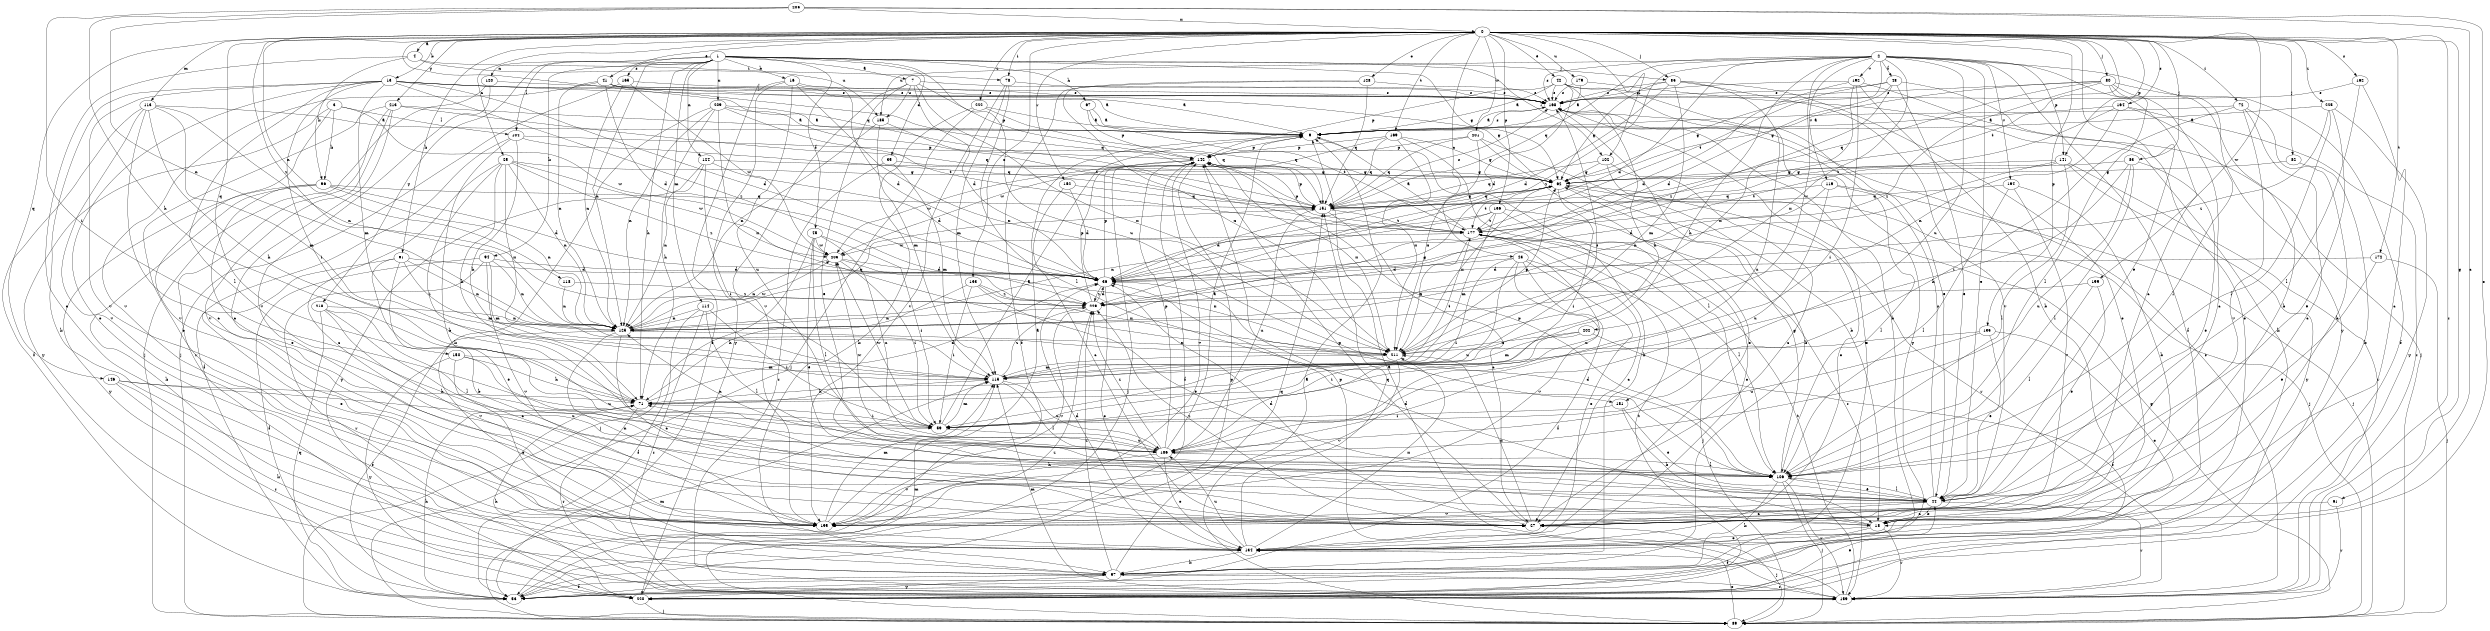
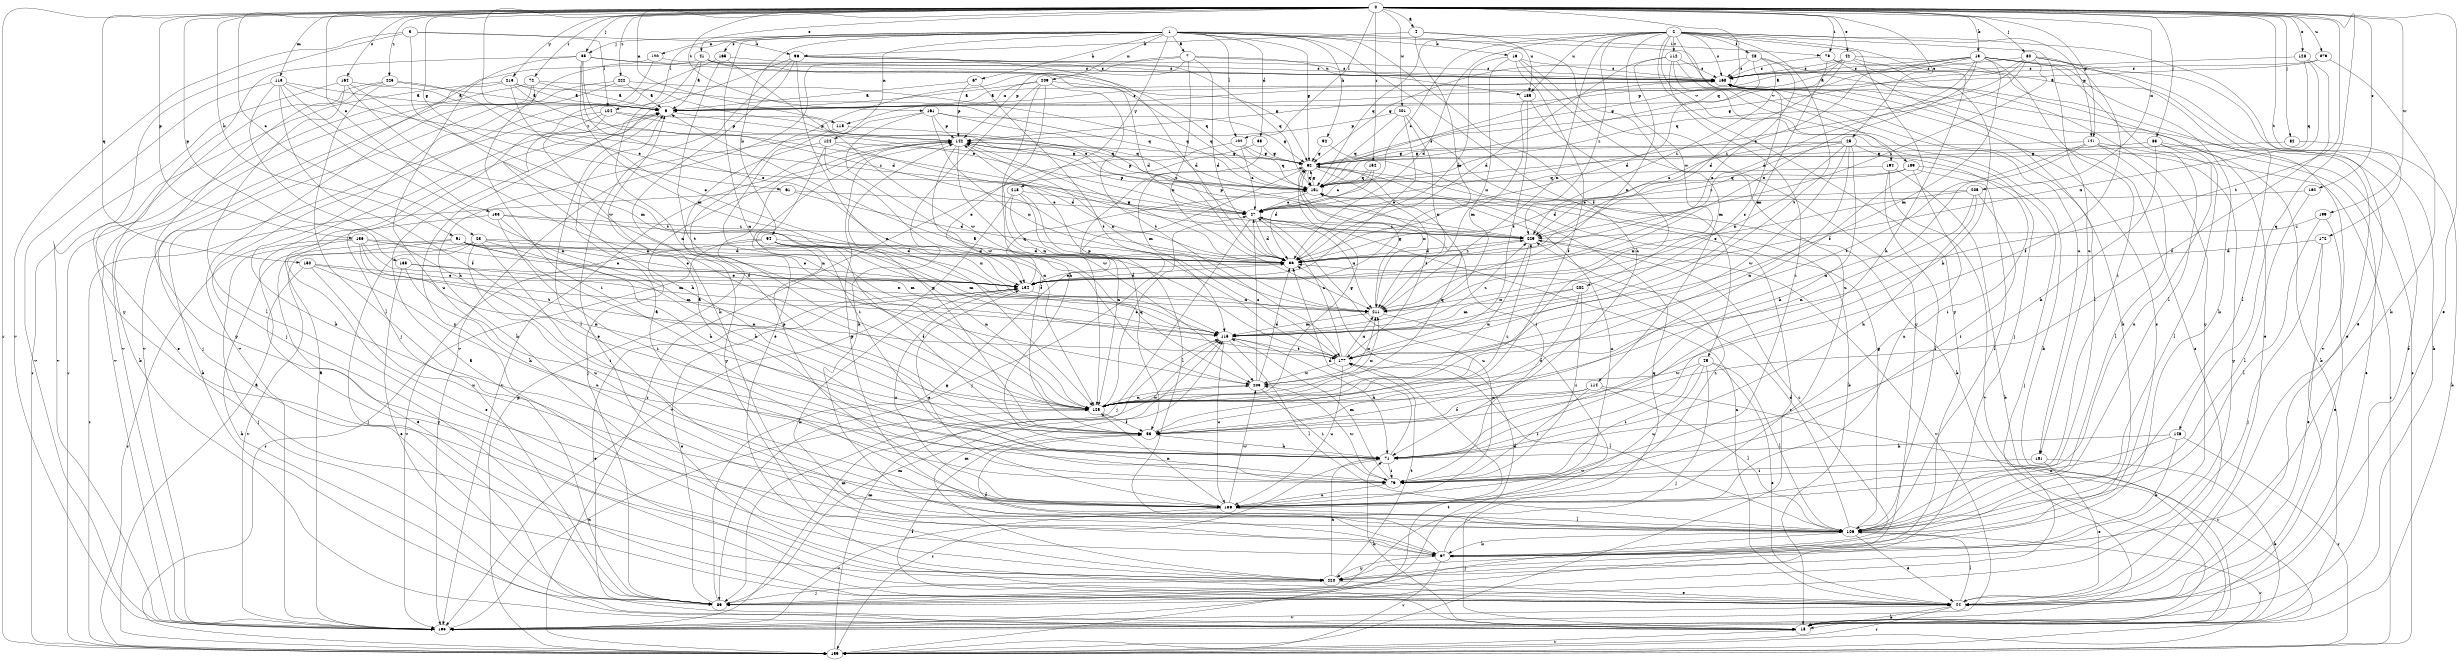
edge "205" -> "0": reversed
node "179": label "179" -> "879"
node "192": label "192" -> "112"
edge "162" -> "168": now "96" -> "168"
node "169": label "169" -> "161"
node "92": added
node "119": label "119" -> "189"
edge "165" -> "125": label "n" -> "t"
edge "151" -> "177": removed, label "t"
edge "61" -> "36": added, label "d"
edge "203" -> "27": added, label "c"
edge "13" -> "195": label "v" -> "f"
edge "209" -> "211": now "209" -> "118"
edge "27" -> "186": added, label "u"
node "59": label "59" -> "79"
edge "23" -> "53": label "f" -> "h"
edge "125" -> "195": reversed
edge "136" -> "89": added, label "j"
